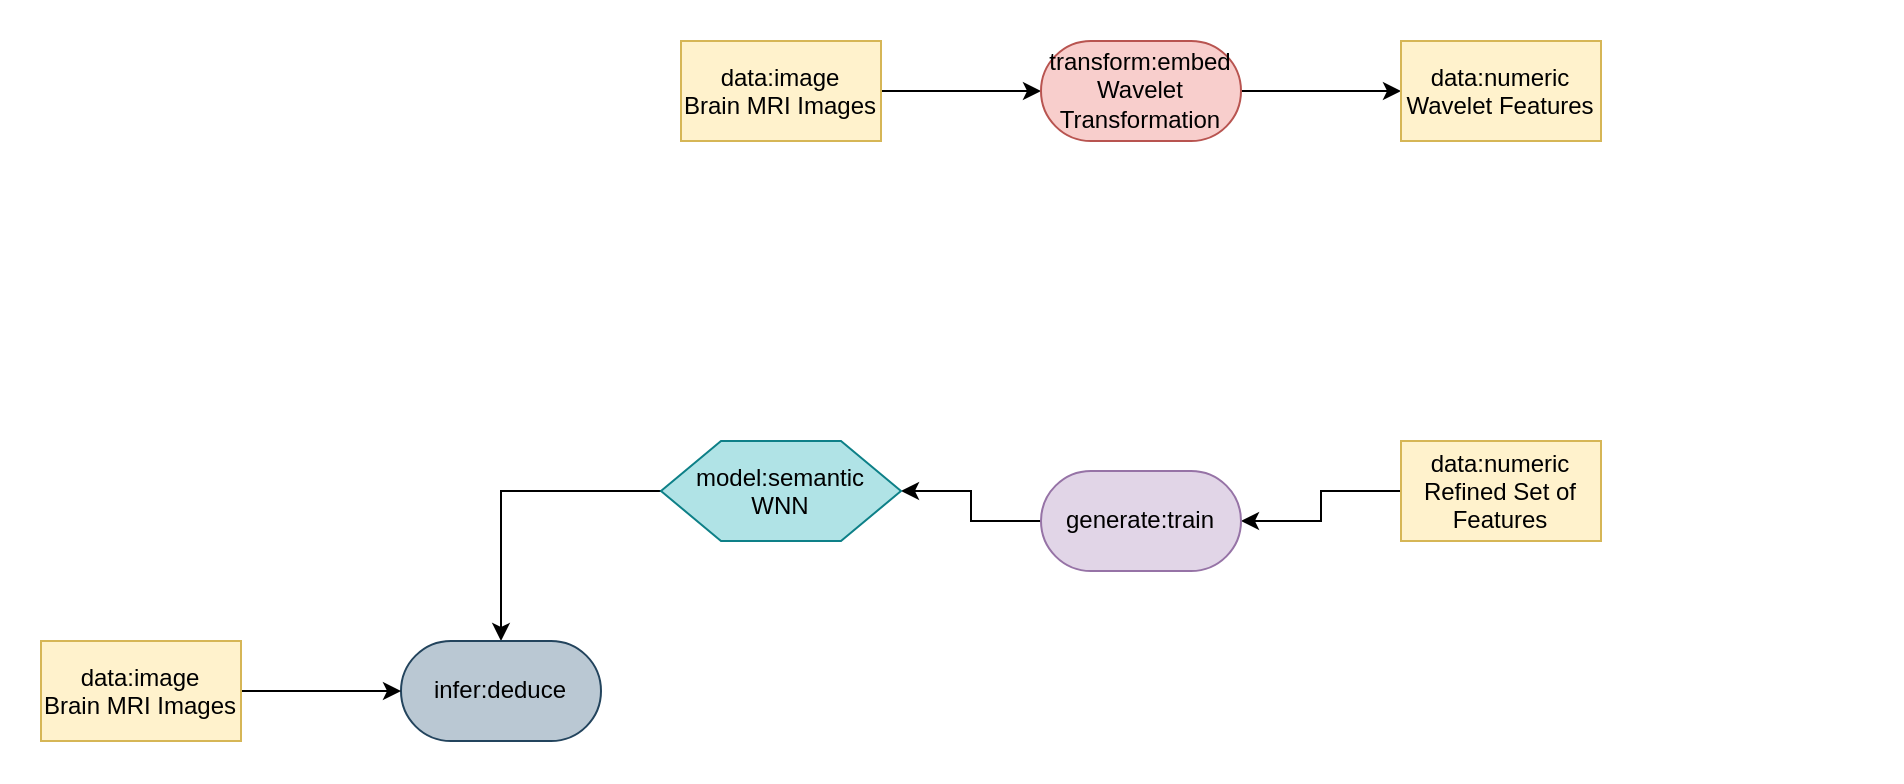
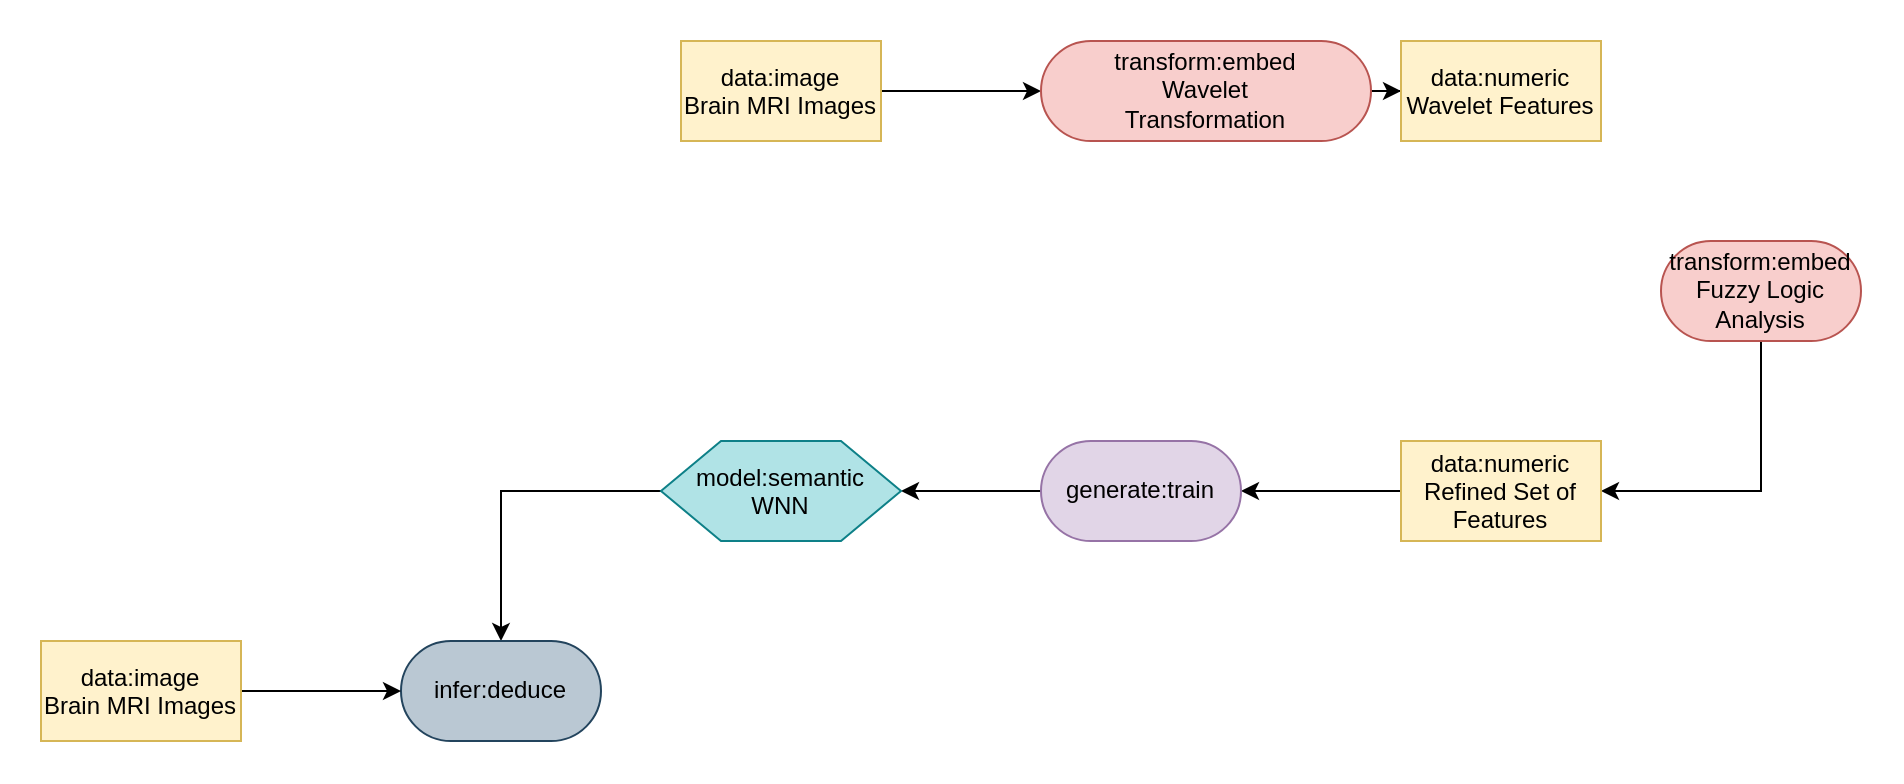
node "transform:embed Wavelet Transformation": size 200x100 -> 330x100
node "transform:embed Fuzzy Logic Analysis": added
edge "transform:embed Fuzzy Logic Analysis" -> "data:numeric Refined Set of Features": added
node "generate:train": moved (1141, 521) -> (1141, 491)
